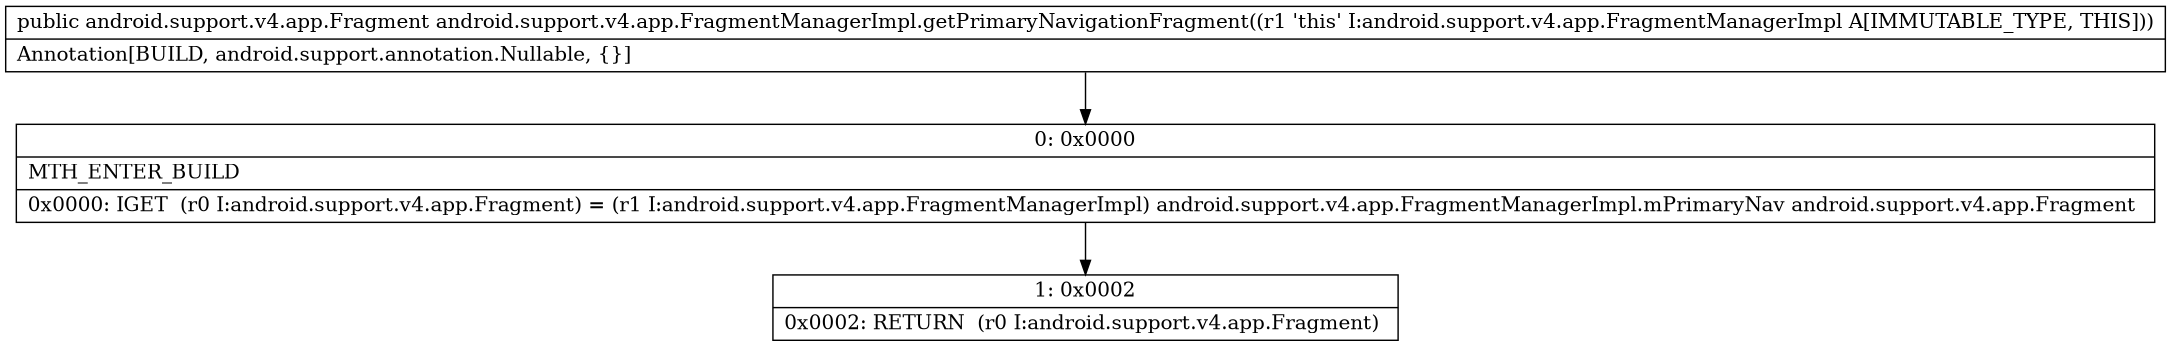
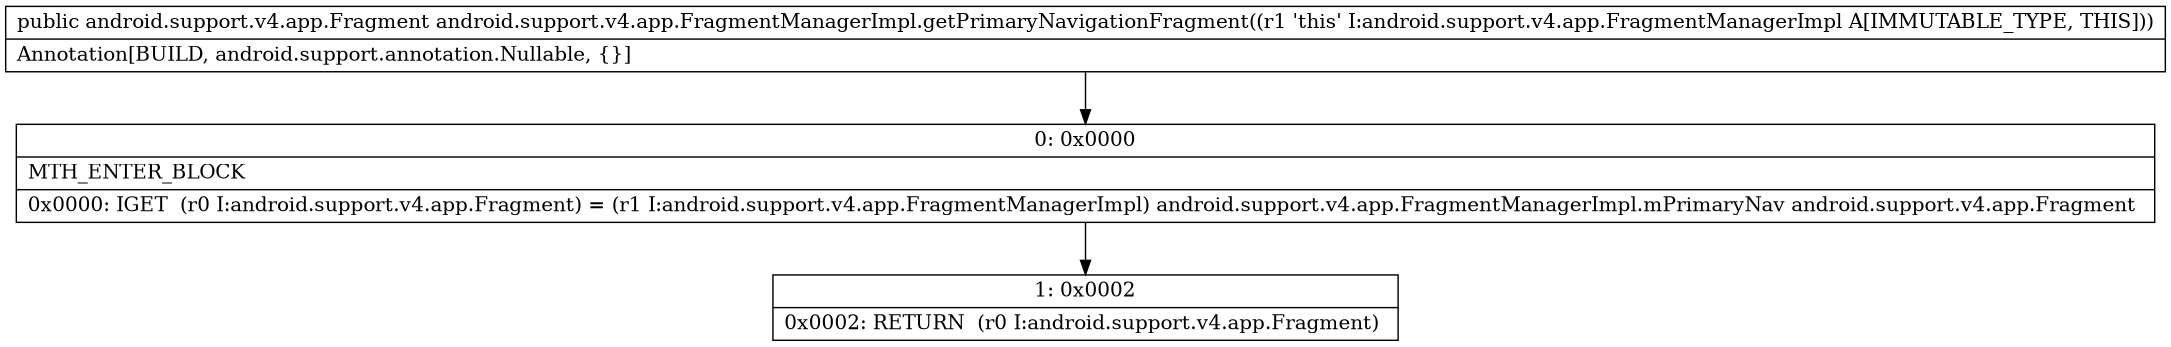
node "0: 0x0000": text "MTH_ENTER_BUILD" -> "MTH_ENTER_BLOCK"
